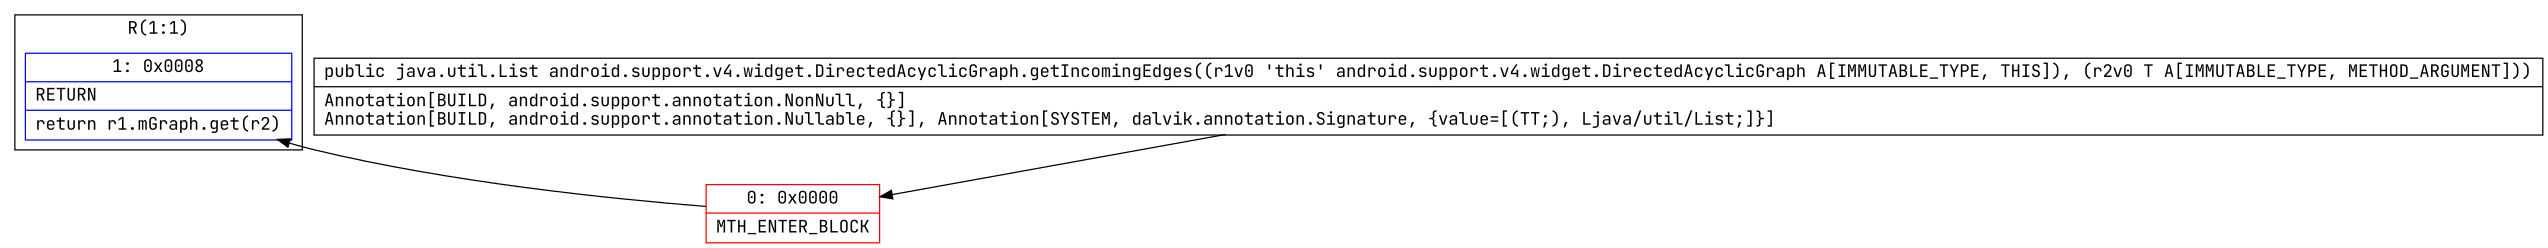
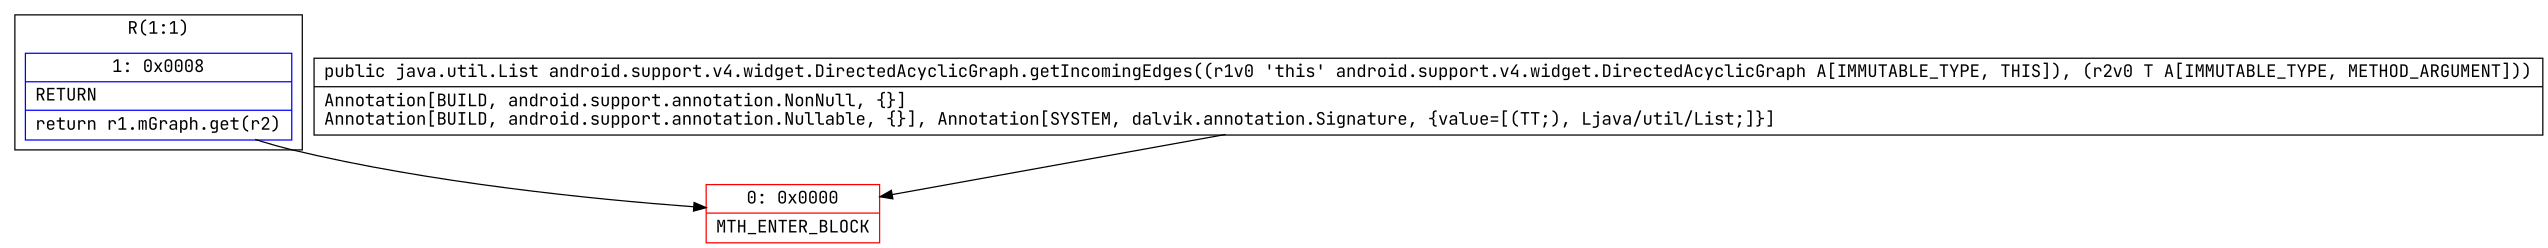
edge "0: 0x0000" -> "1: 0x0008": reversed
